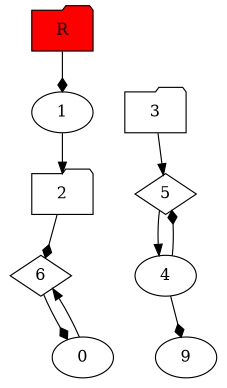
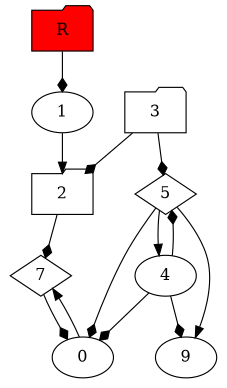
edge "3" -> "5": arrowhead normal -> diamond
edge "3" -> "2": added
edge "5" -> "9": added
edge "5" -> "0": added
node "6": label "6" -> "7"
edge "4" -> "0": added
